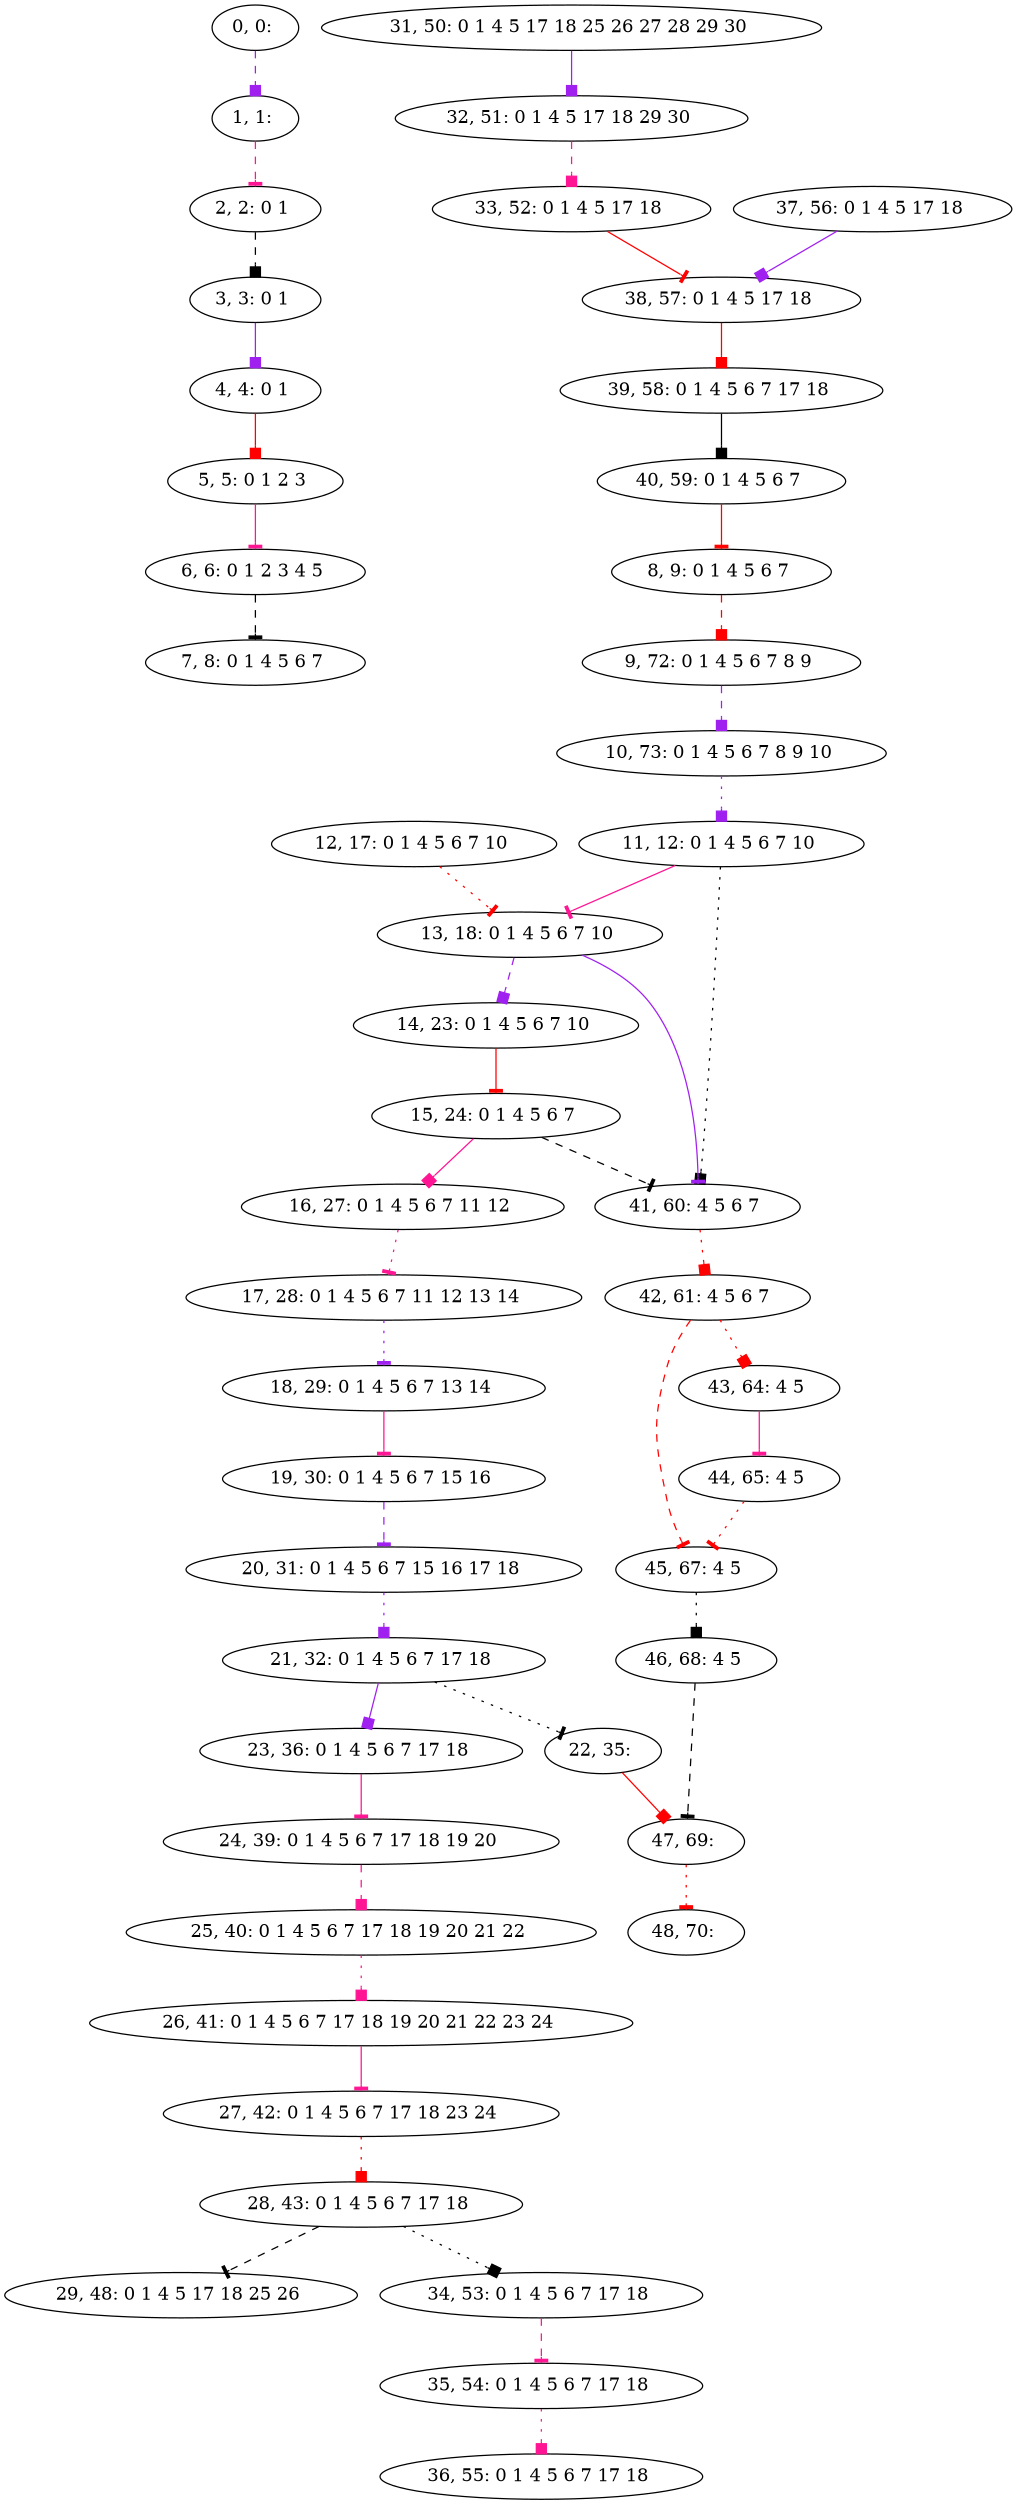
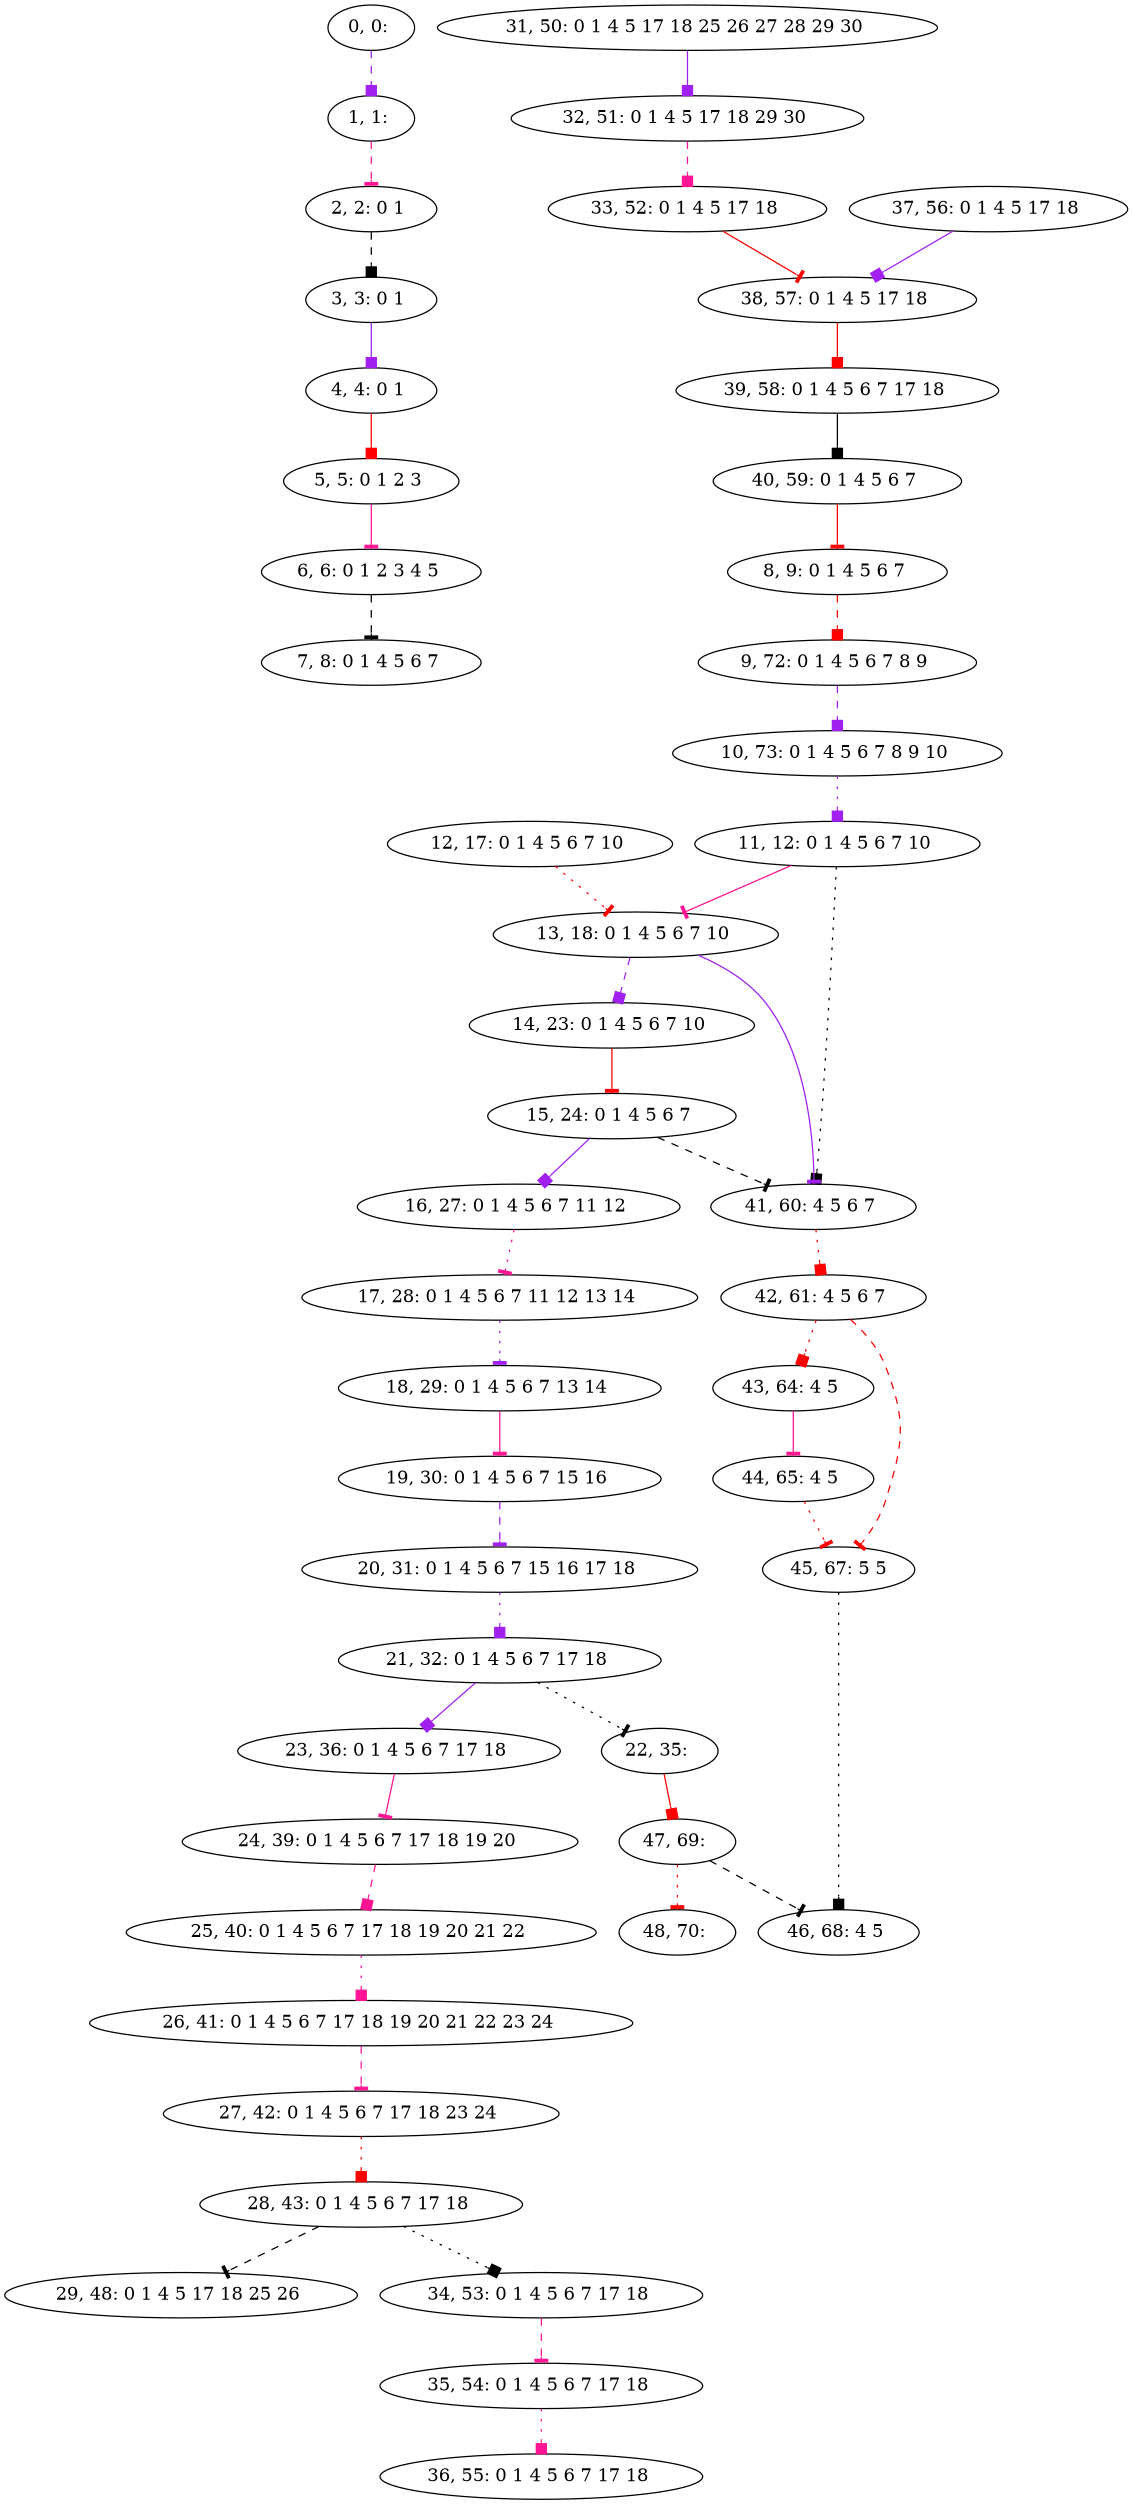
edge "15, 24: 0 1 4 5 6 7" -> "16, 27: 0 1 4 5 6 7 11 12": color deeppink -> purple
node "45, 67: 4 5": label "45, 67: 4 5" -> "45, 67: 5 5"
edge "46, 68: 4 5" -> "47, 69:": reversed
edge "26, 41: 0 1 4 5 6 7 17 18 19 20 21 22 23 24" -> "27, 42: 0 1 4 5 6 7 17 18 23 24": style solid -> dashed
